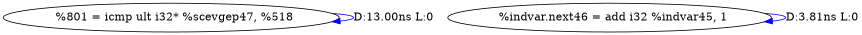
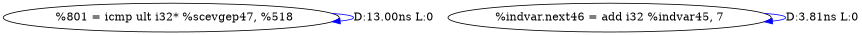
node "%indvar.next46 = add i32 %indvar45, 1": label "%indvar.next46 = add i32 %indvar45, 1" -> "%indvar.next46 = add i32 %indvar45, 7"
